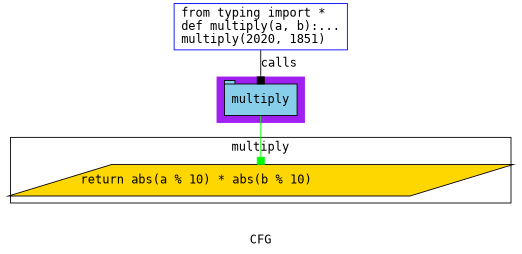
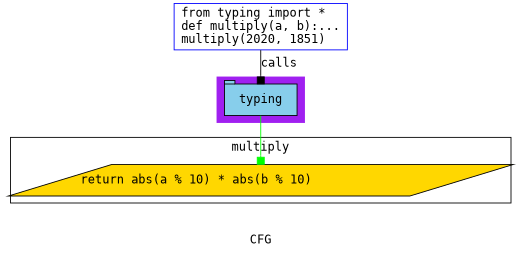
node "multiply": label "multiply" -> "typing"
